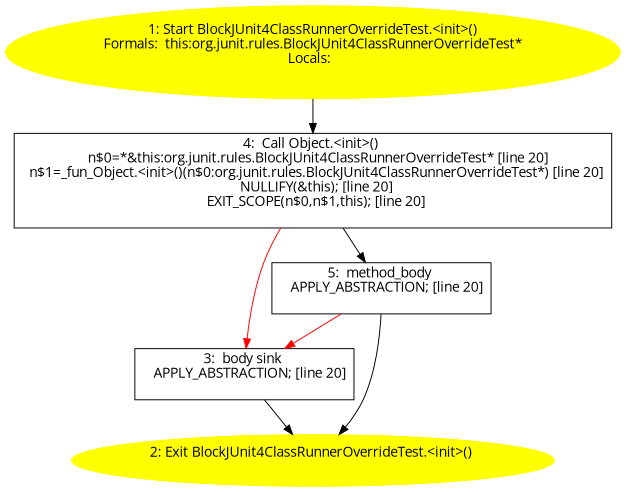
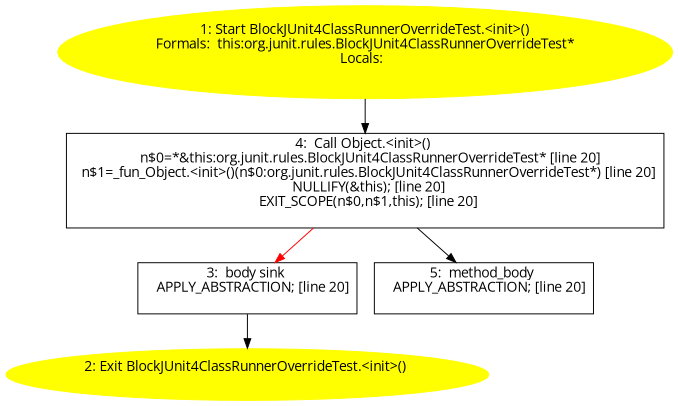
edge "5:  method_body APPLY_ABSTRACTION; [line 20]" -> "3:  body sink APPLY_ABSTRACTION; [line 20]": removed
edge "5:  method_body APPLY_ABSTRACTION; [line 20]" -> "2: Exit BlockJUnit4ClassRunnerOverrideTest.<init>()": removed
